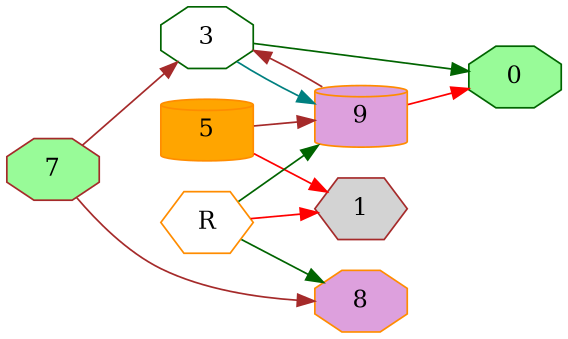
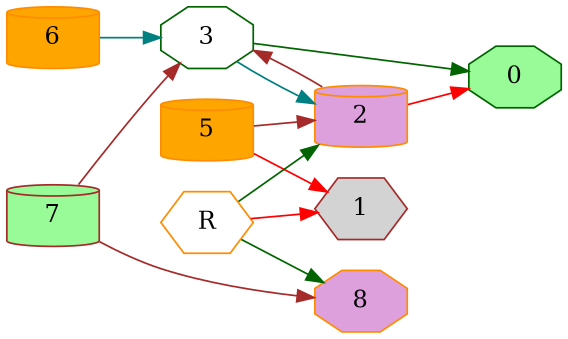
node "6": added
node "9": label "9" -> "2"
node "7": shape octagon -> cylinder
